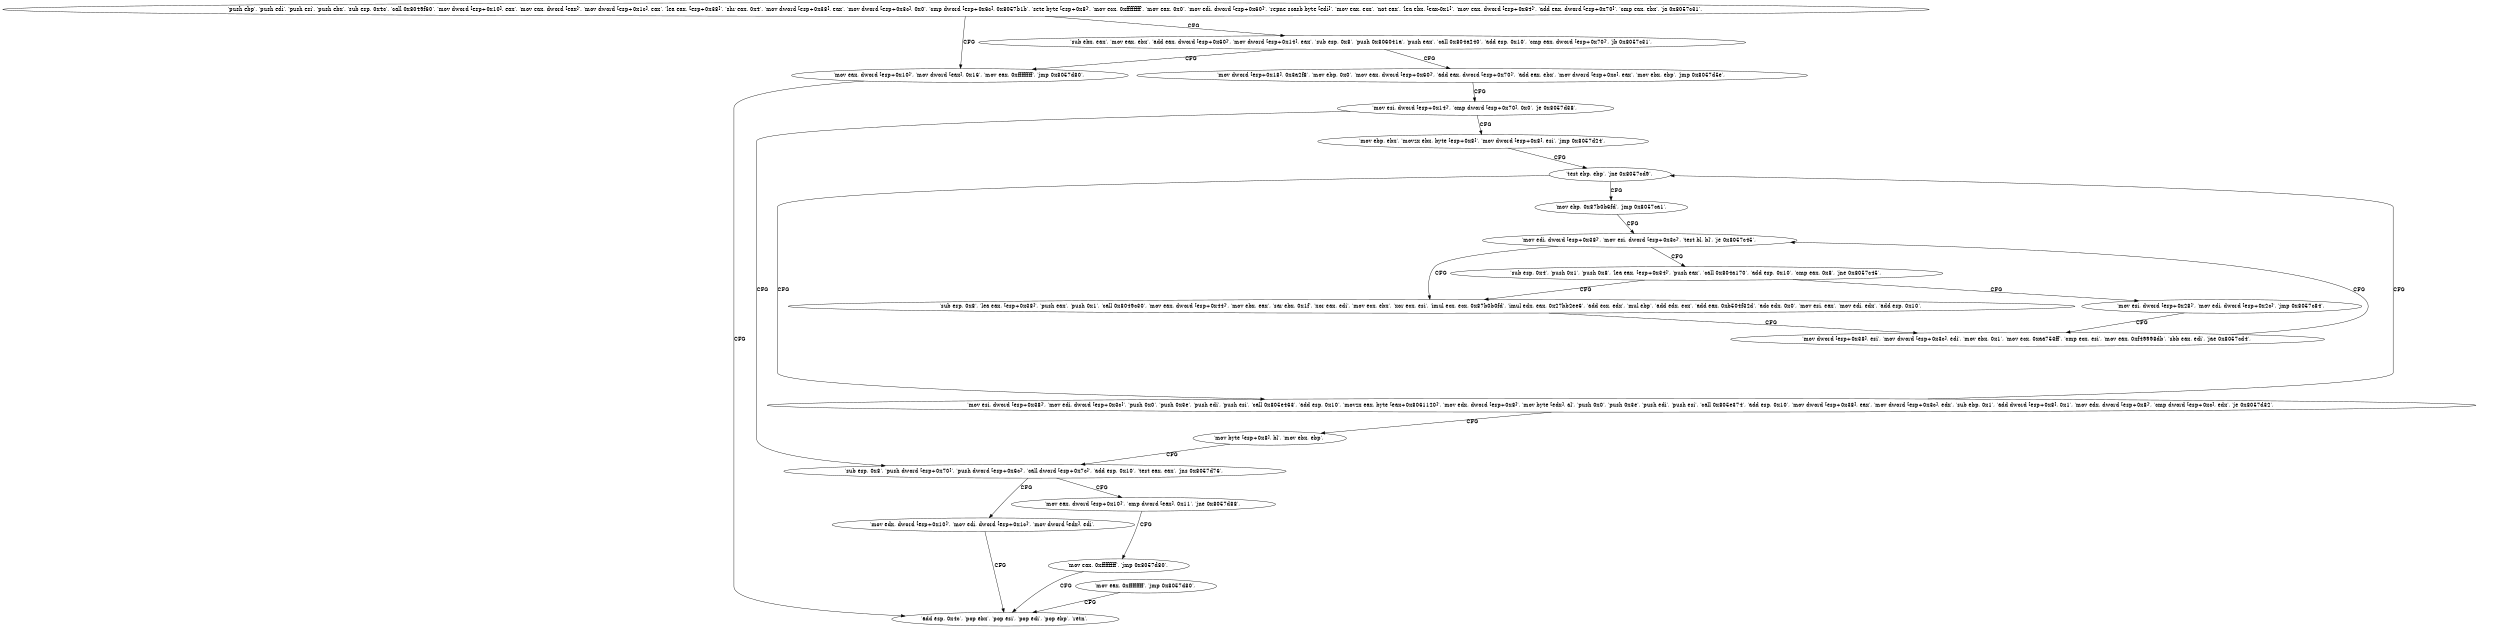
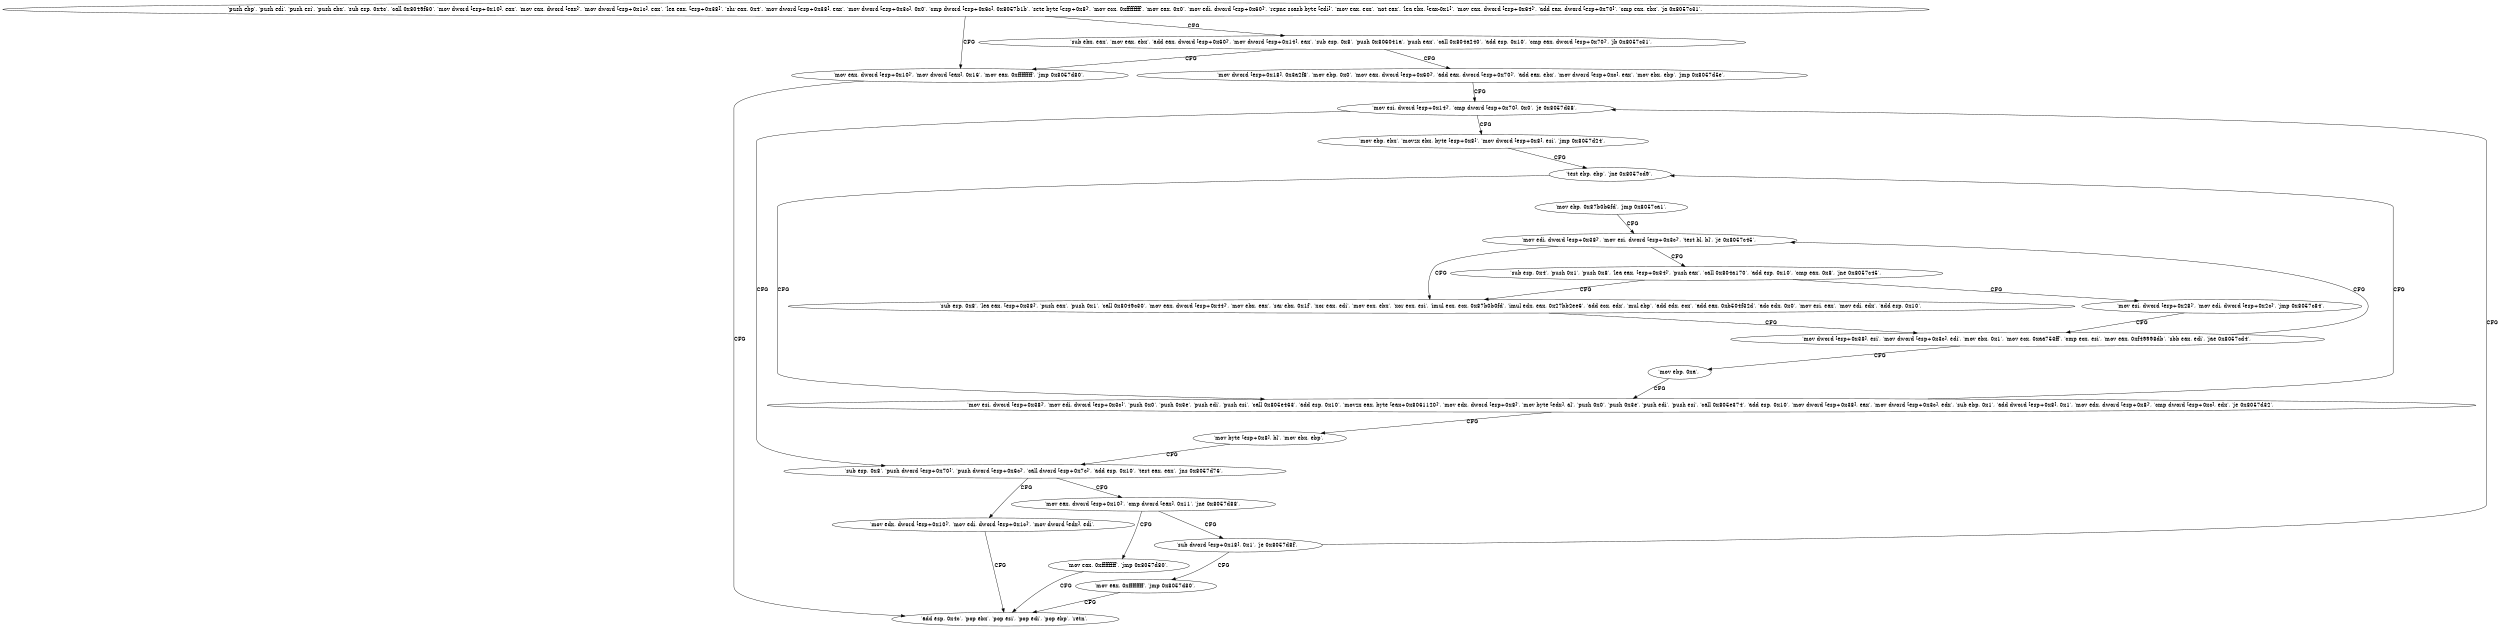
edge "'test ebp, ebp', 'jne 0x8057cd9'," -> "'mov ebp, 0x87b0b6fd', 'jmp 0x8057ca1',": removed, label "CFG"
node "'mov ebp, 0xa',": added
node "'sub dword [esp+0x18], 0x1', 'je 0x8057d8f',": added
